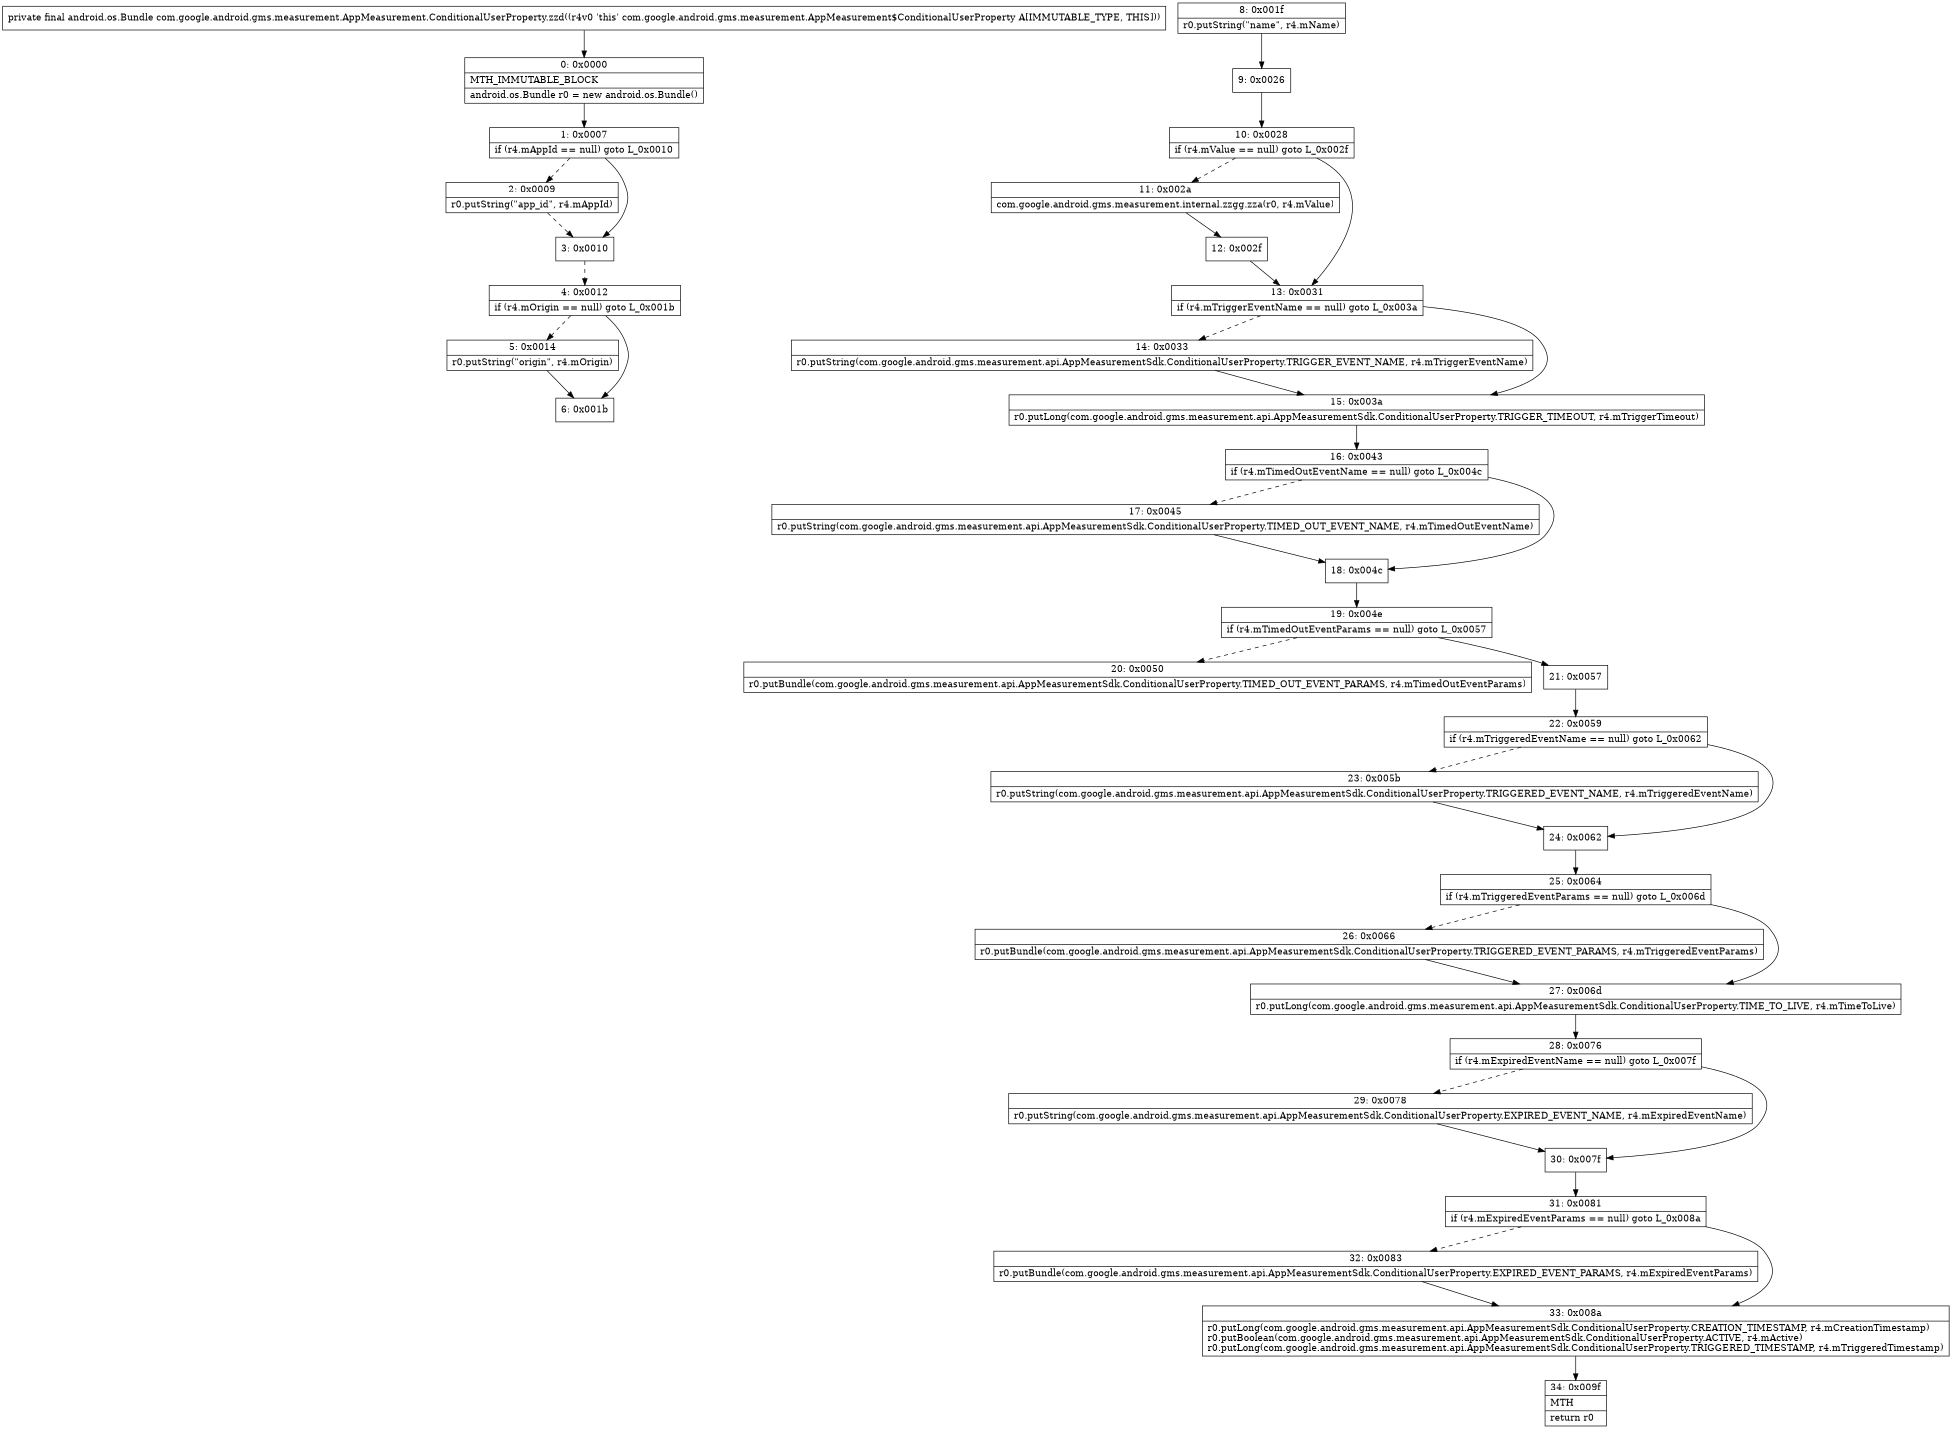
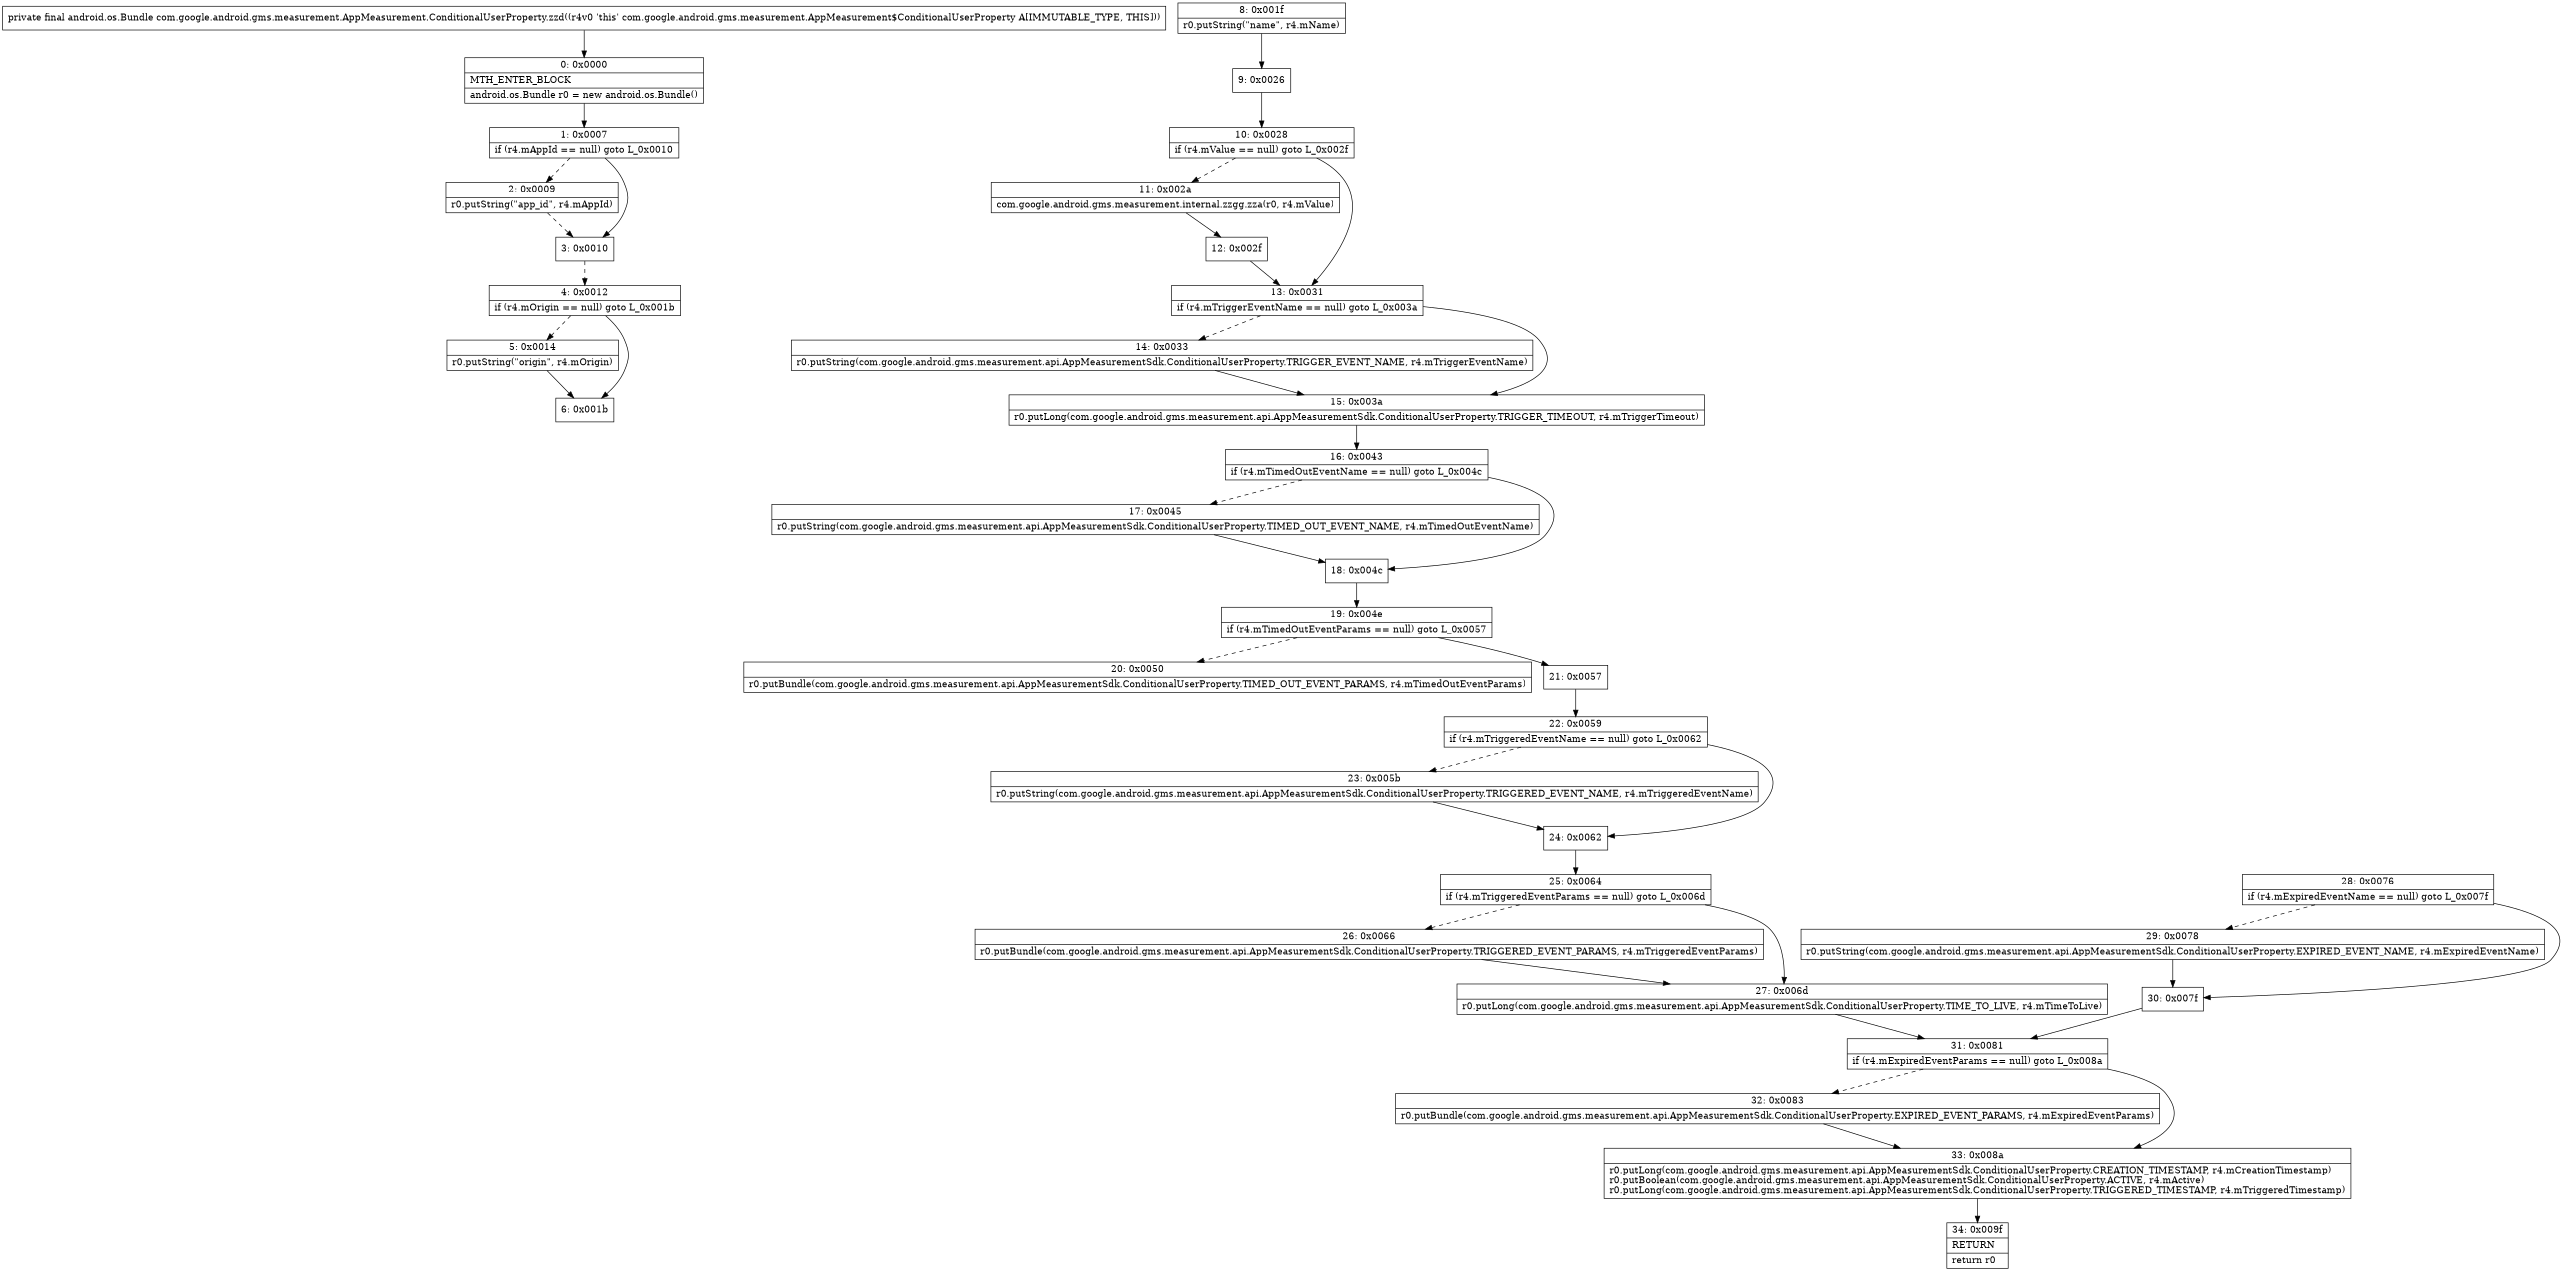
node "0: 0x0000": text "MTH_IMMUTABLE_BLOCK" -> "MTH_ENTER_BLOCK"
edge "27: 0x006d" -> "28: 0x0076": now "27: 0x006d" -> "31: 0x0081"
node "34: 0x009f": text "MTH" -> "RETURN"
